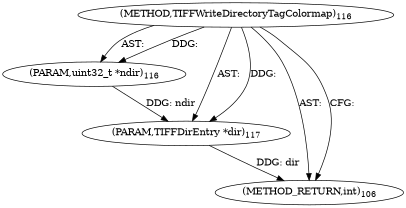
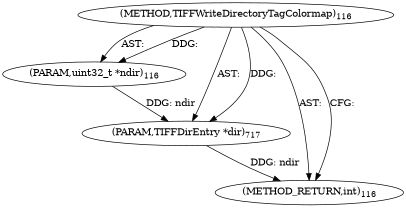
node "(PARAM,TIFFDirEntry *dir)": text "117" -> "717"
edge "(PARAM,TIFFDirEntry *dir)" -> "(METHOD_RETURN,int)": label "DDG: dir" -> "DDG: ndir"
node "(METHOD_RETURN,int)": text "106" -> "116"
